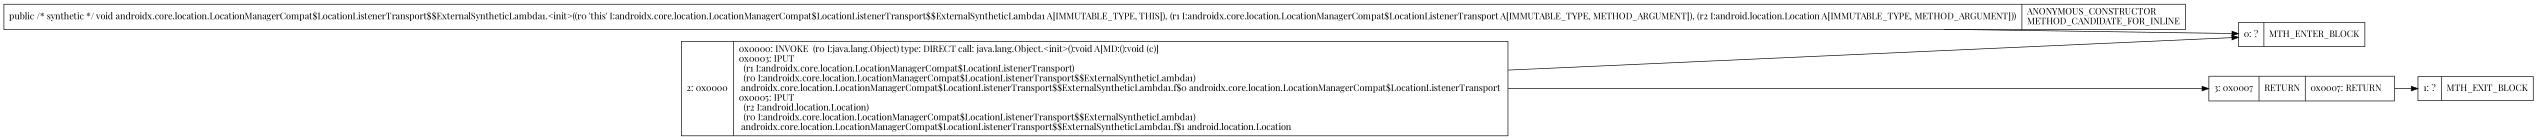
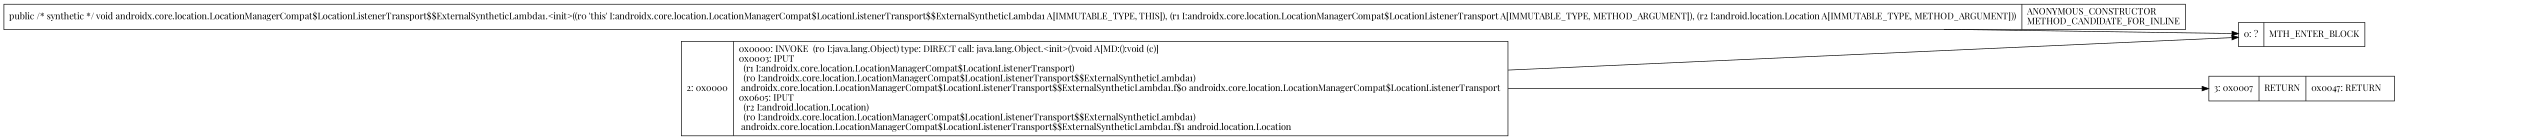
node "3: 0x0007": text "0x0007: RETURN" -> "0x0047: RETURN"
node "1: ?": removed
node "2: 0x0000": text "0x0005: IPUT" -> "0x0605: IPUT"
